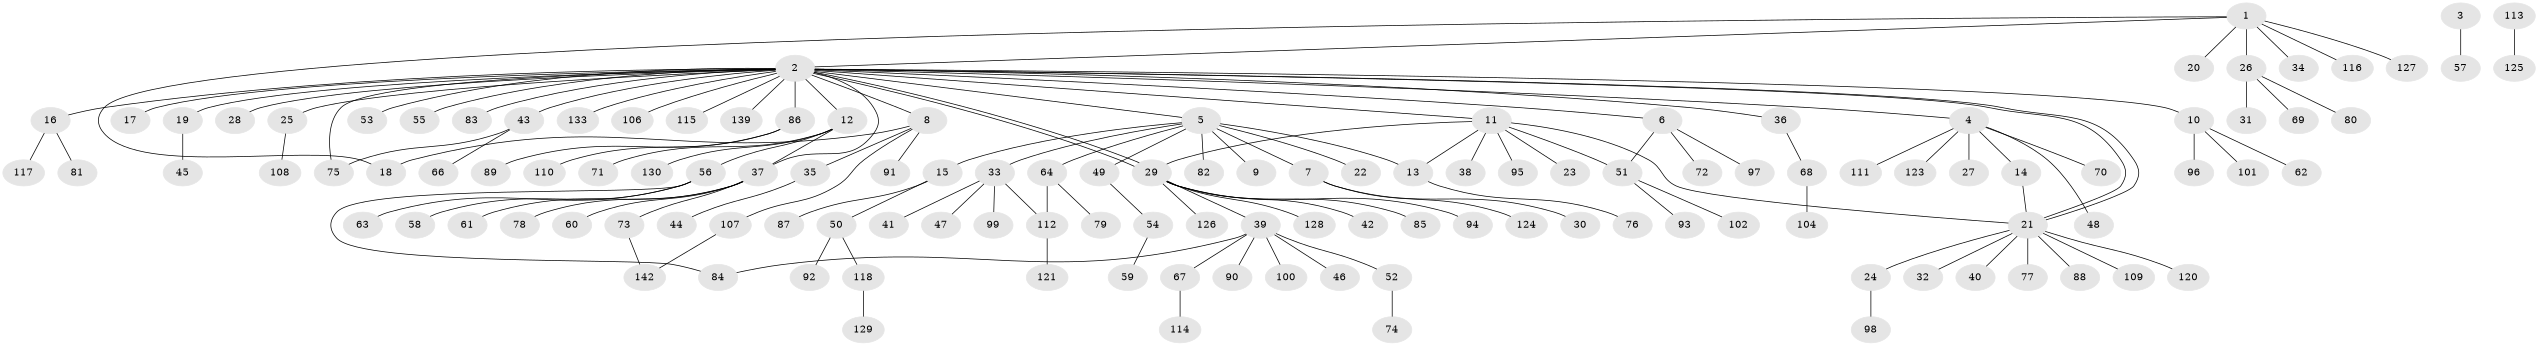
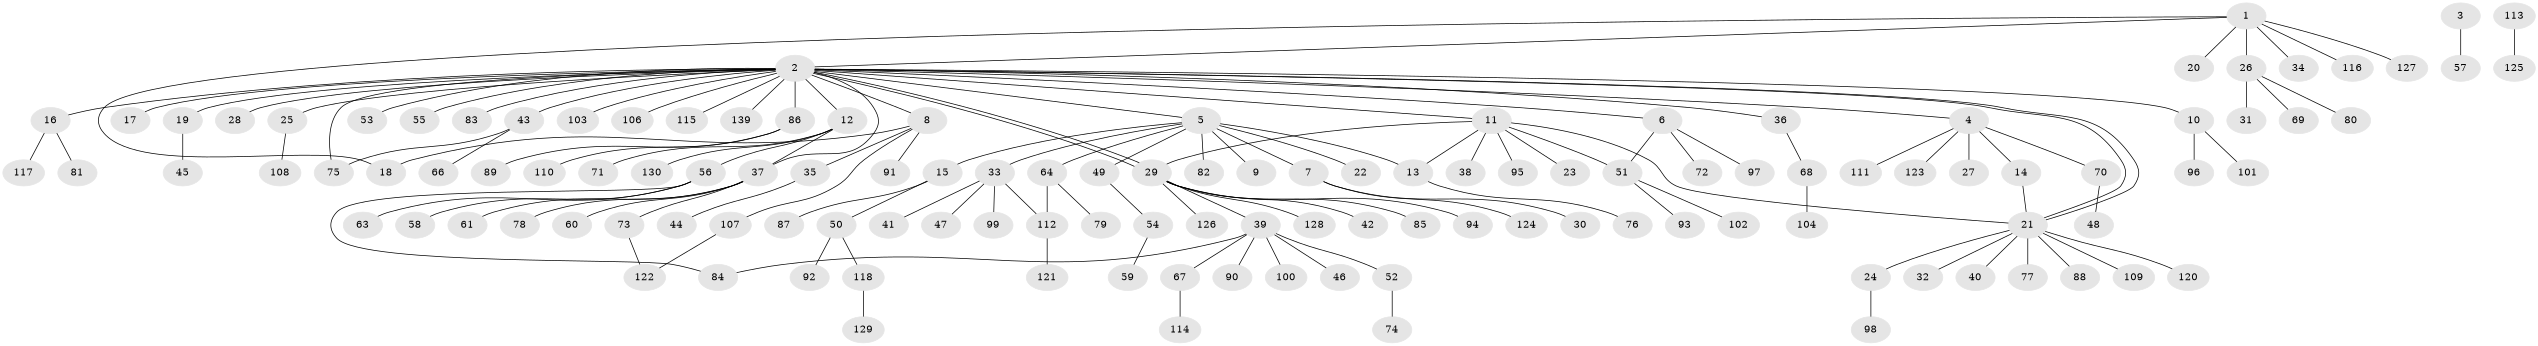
node "133": label "133" -> "103"
edge "4" -- "48": now "70" -- "48"
node "62": removed
node "142": label "142" -> "122"
